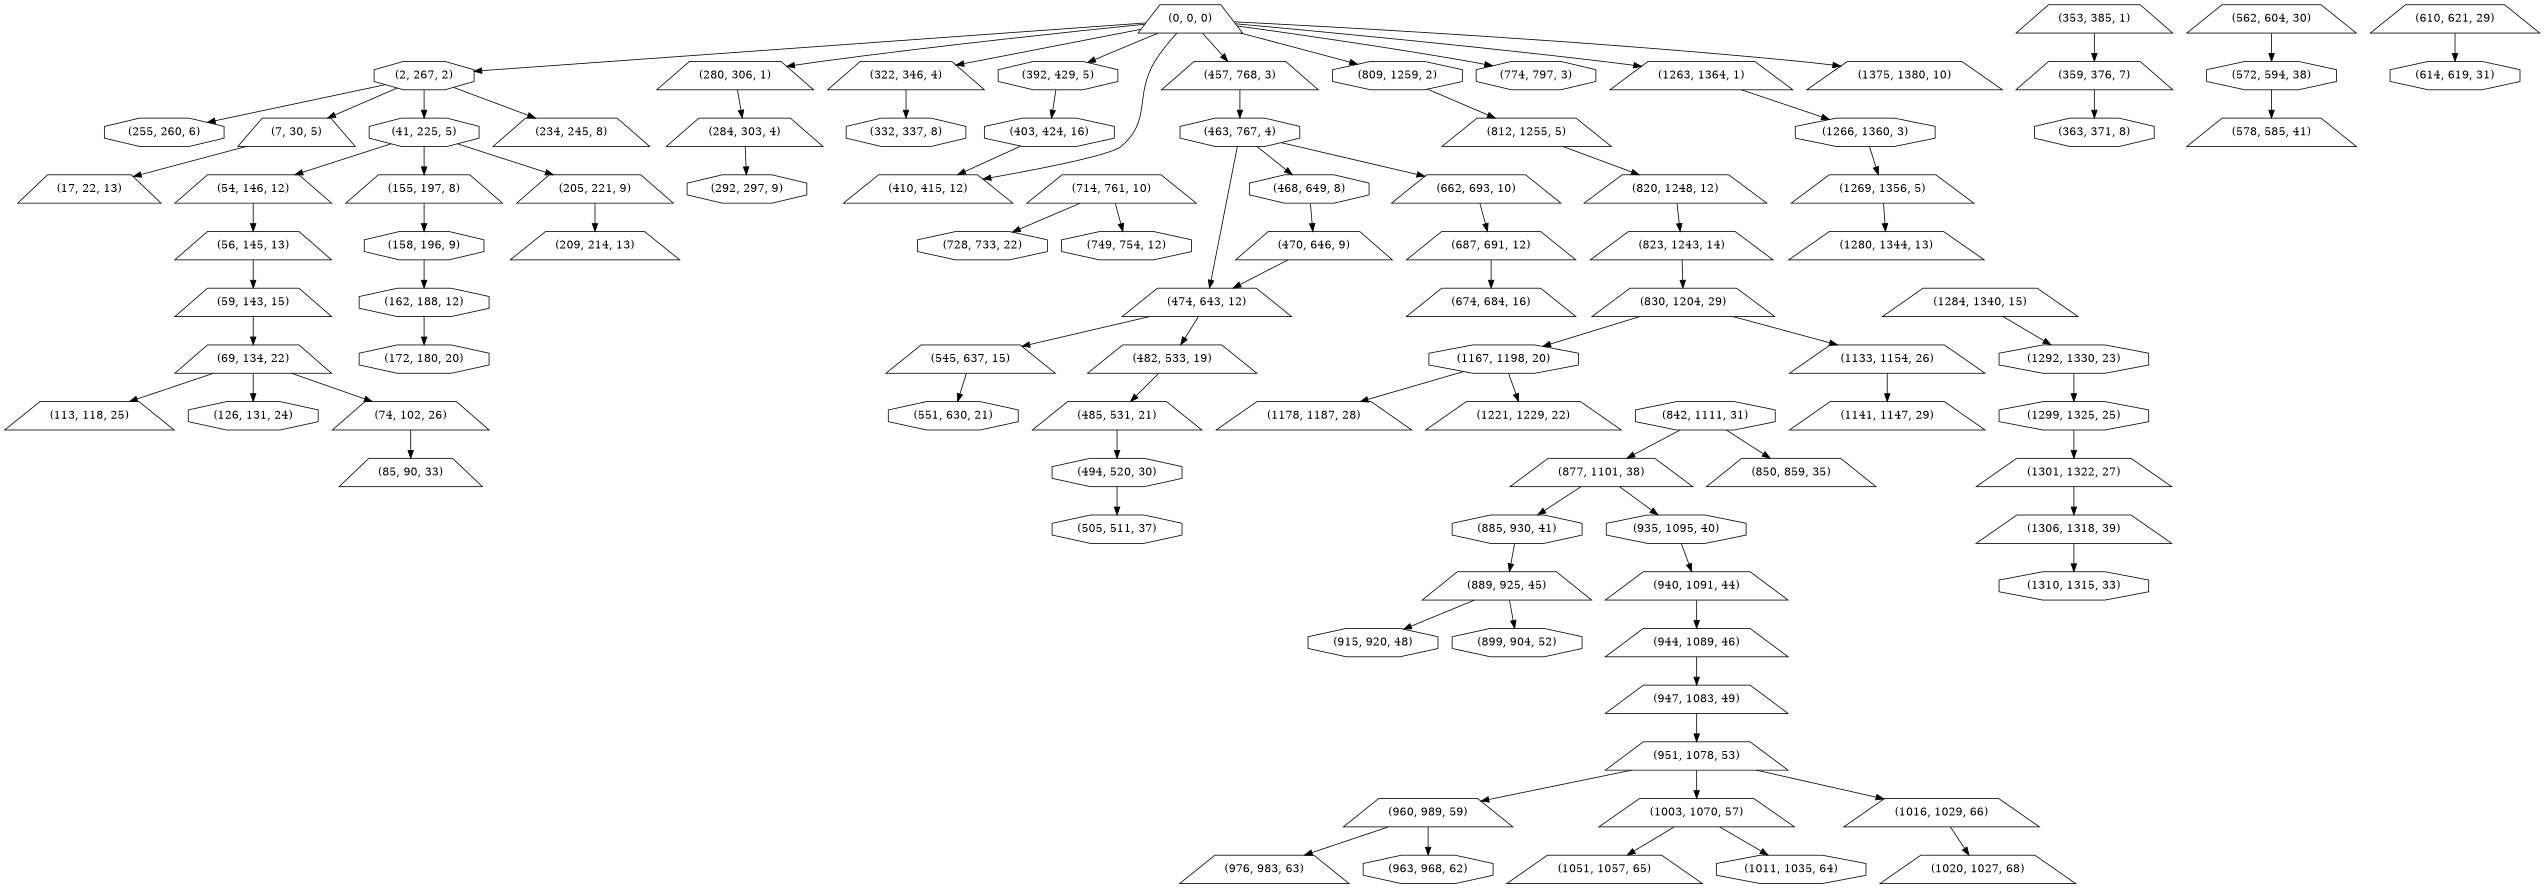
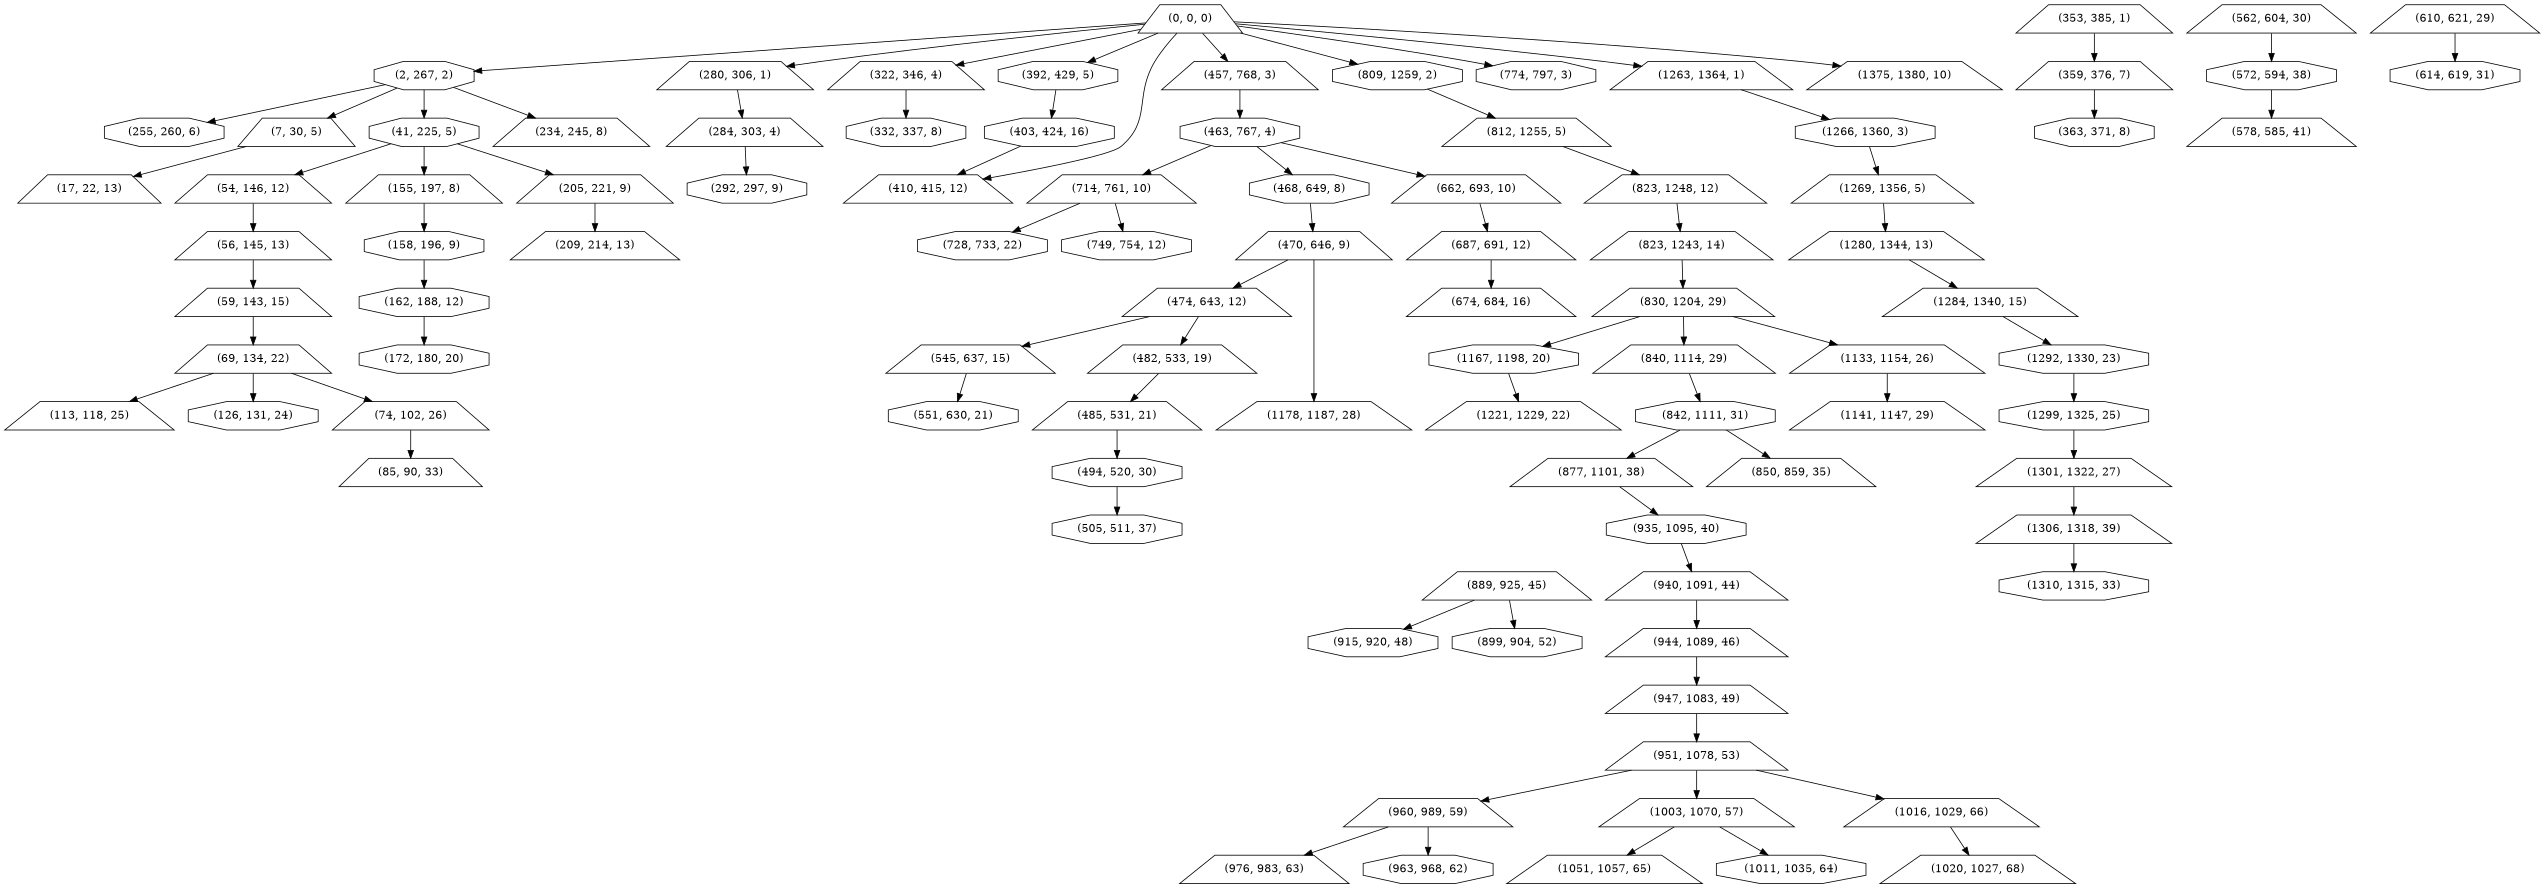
node "(820, 1248, 12)": label "(820, 1248, 12)" -> "(823, 1248, 12)"
edge "(463, 767, 4)" -> "(474, 643, 12)": now "(463, 767, 4)" -> "(714, 761, 10)"
edge "(1280, 1344, 13)" -> "(1284, 1340, 15)": added
node "(840, 1114, 29)": added
edge "(1167, 1198, 20)" -> "(1178, 1187, 28)": now "(470, 646, 9)" -> "(1178, 1187, 28)"
node "(885, 930, 41)": removed
